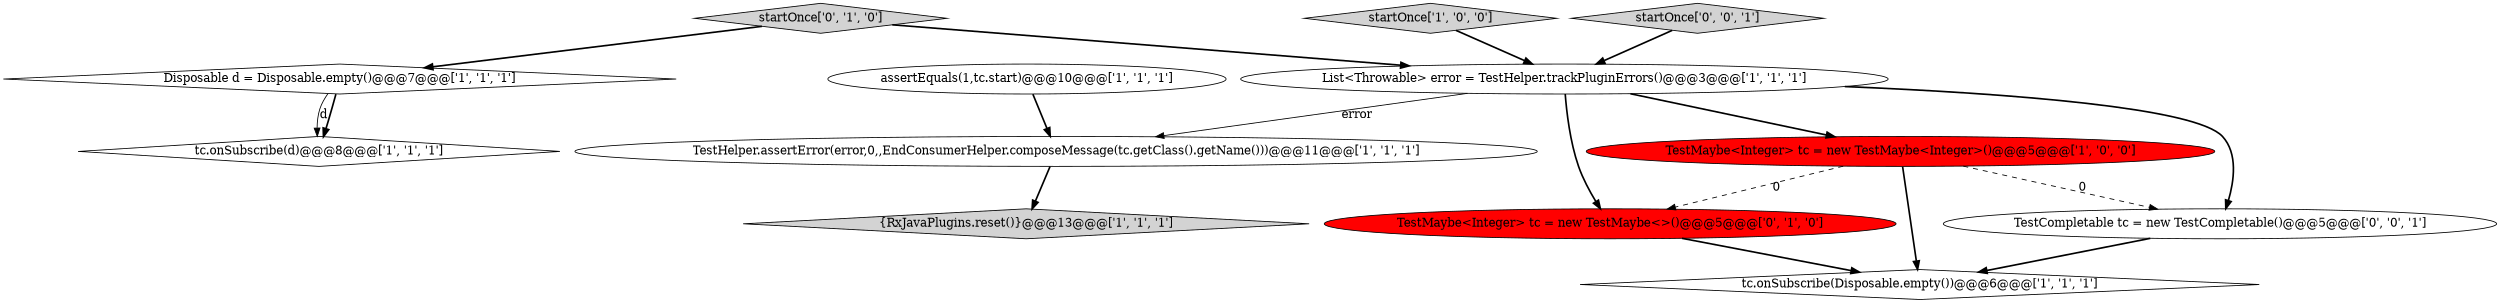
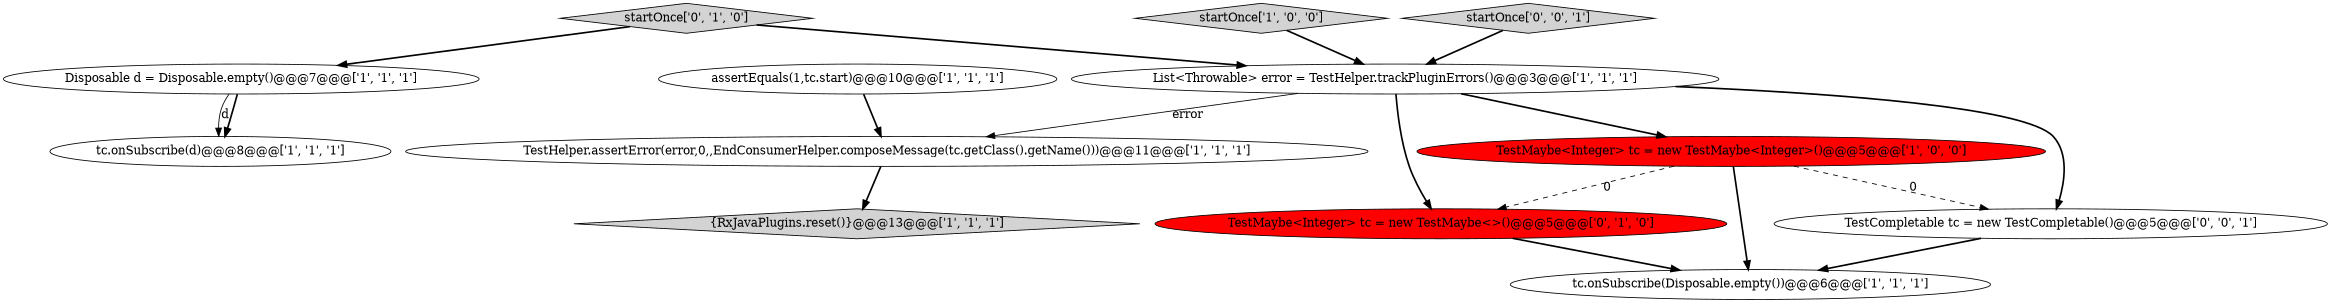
node "Disposable d = Disposable.empty()@@@7@@@['1', '1', '1']": shape diamond -> ellipse
node "tc.onSubscribe(d)@@@8@@@['1', '1', '1']": shape diamond -> ellipse
node "tc.onSubscribe(Disposable.empty())@@@6@@@['1', '1', '1']": shape diamond -> ellipse
